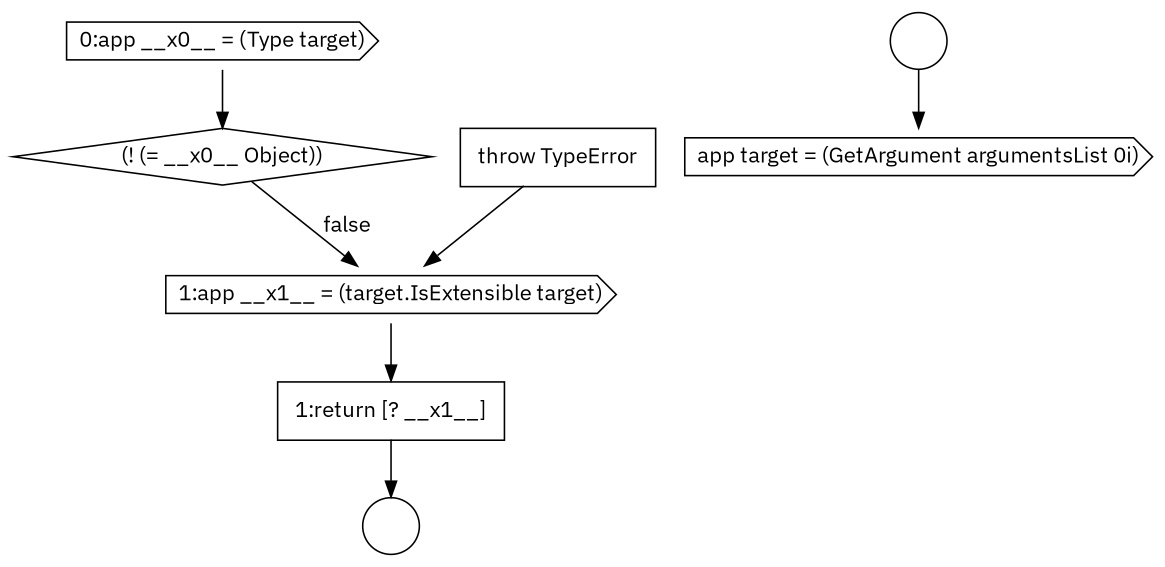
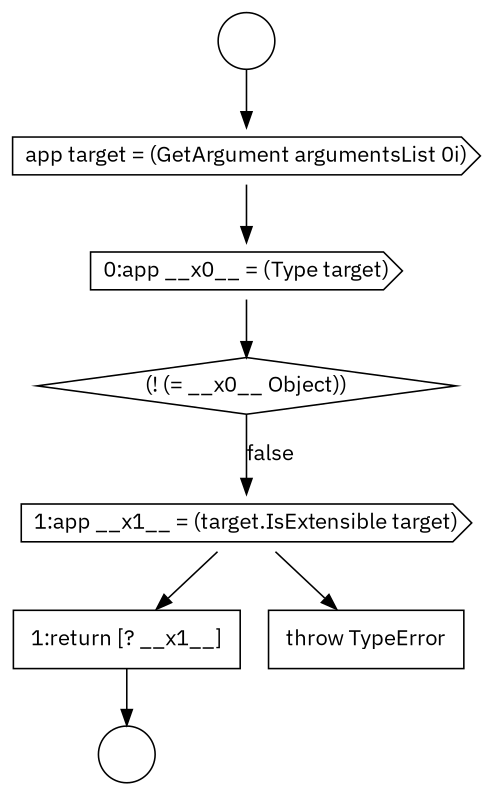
edge "app target = (GetArgument argumentsList 0i)" -> "0:app __x0__ = (Type target)": added
edge "throw TypeError" -> "1:app __x1__ = (target.IsExtensible target)": reversed
